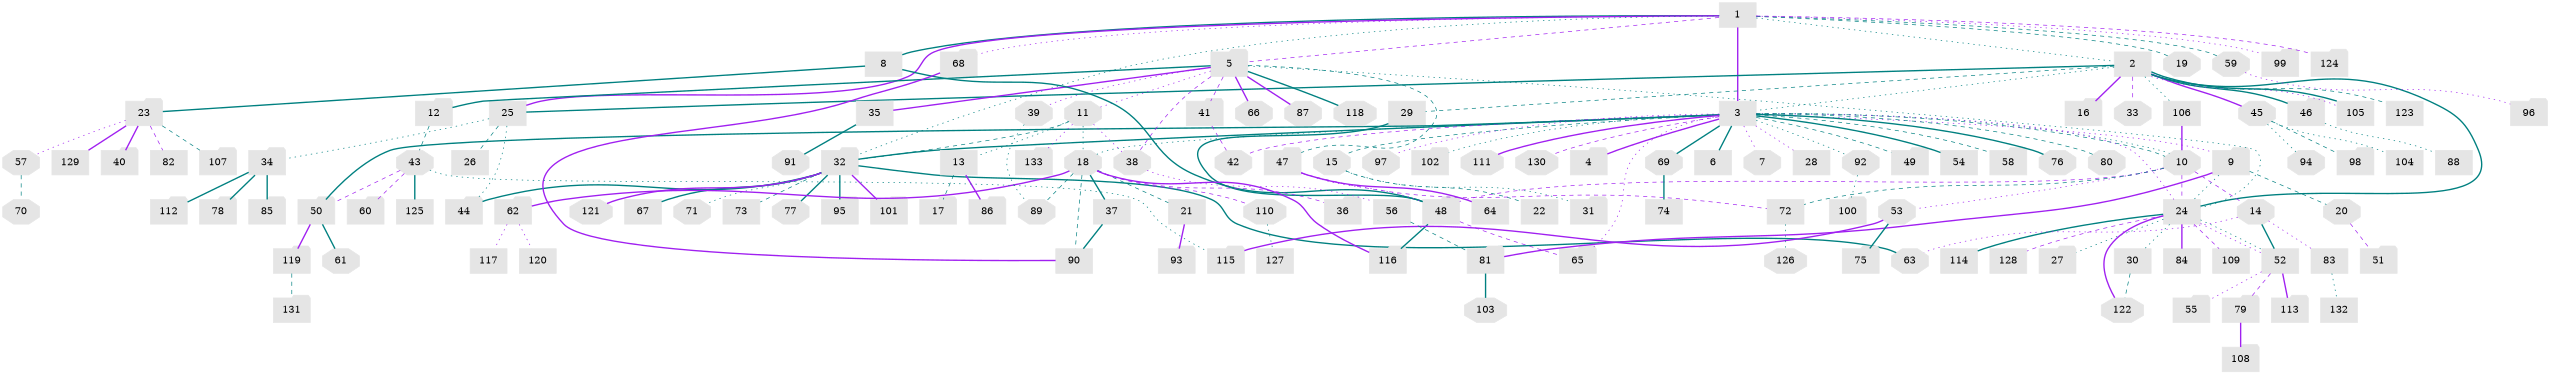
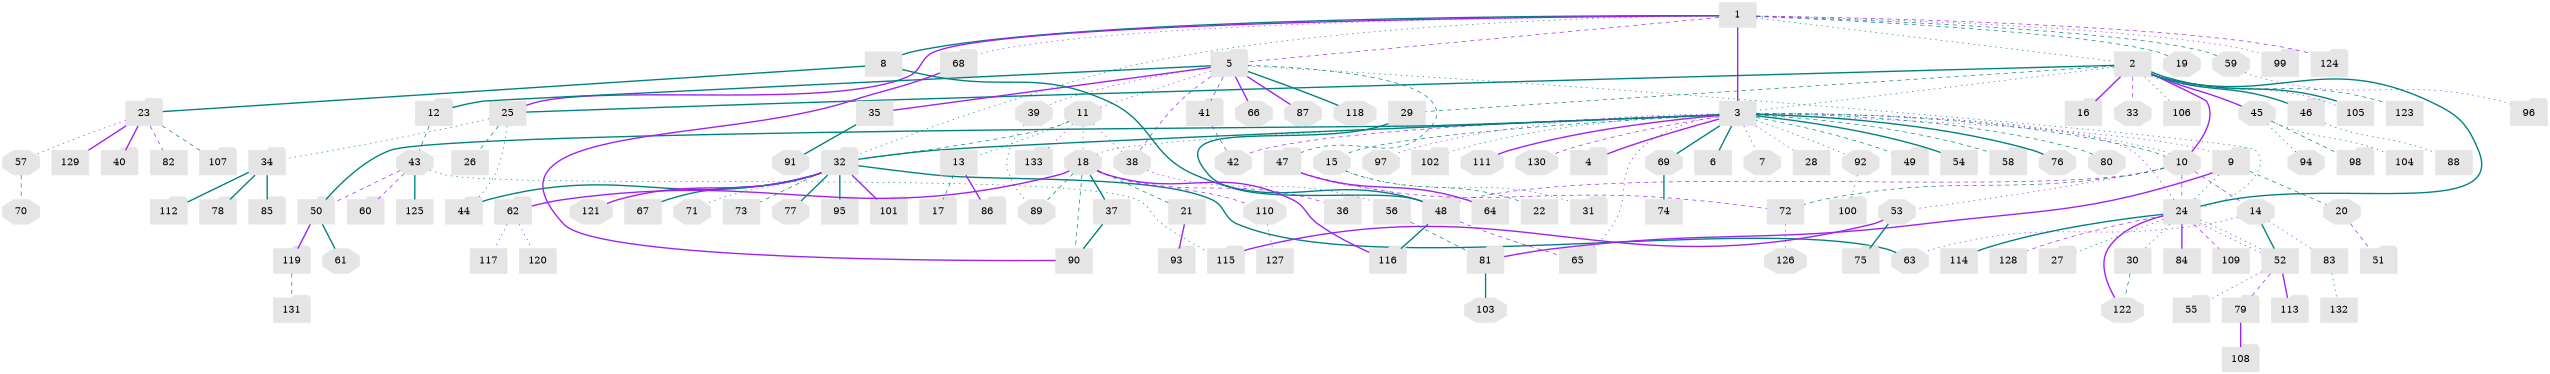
edge "106" -- "10": now "2" -- "10"
